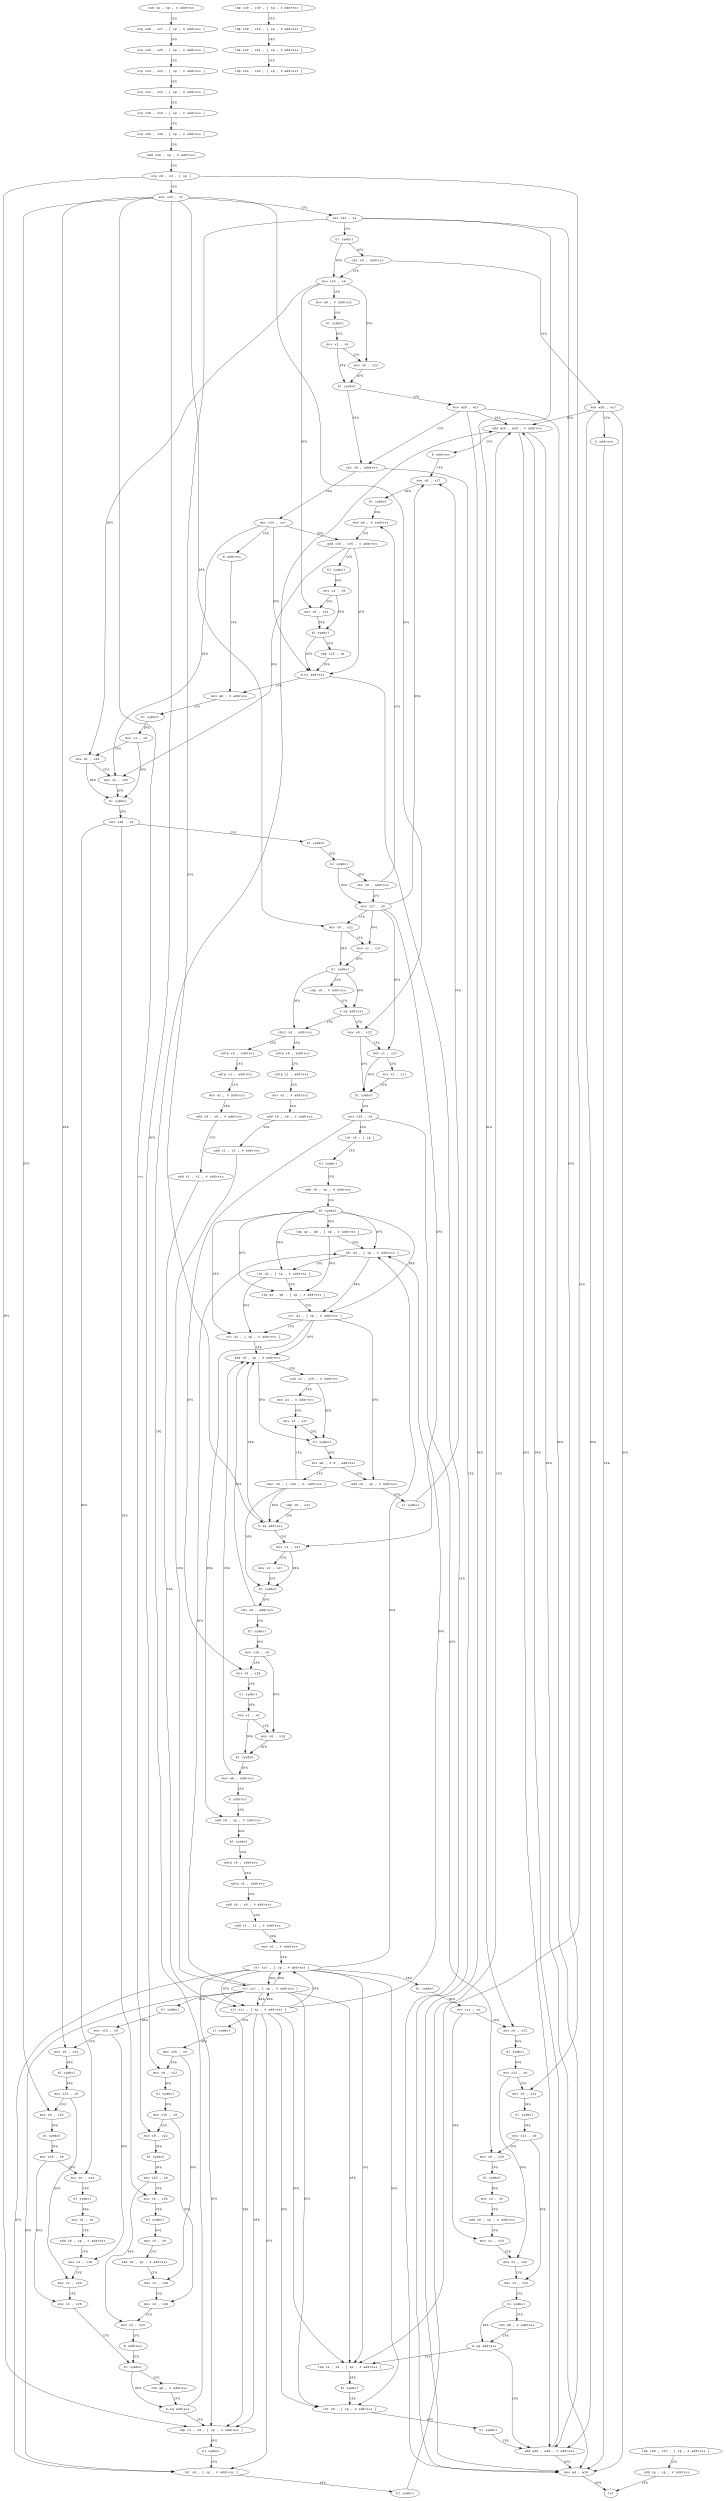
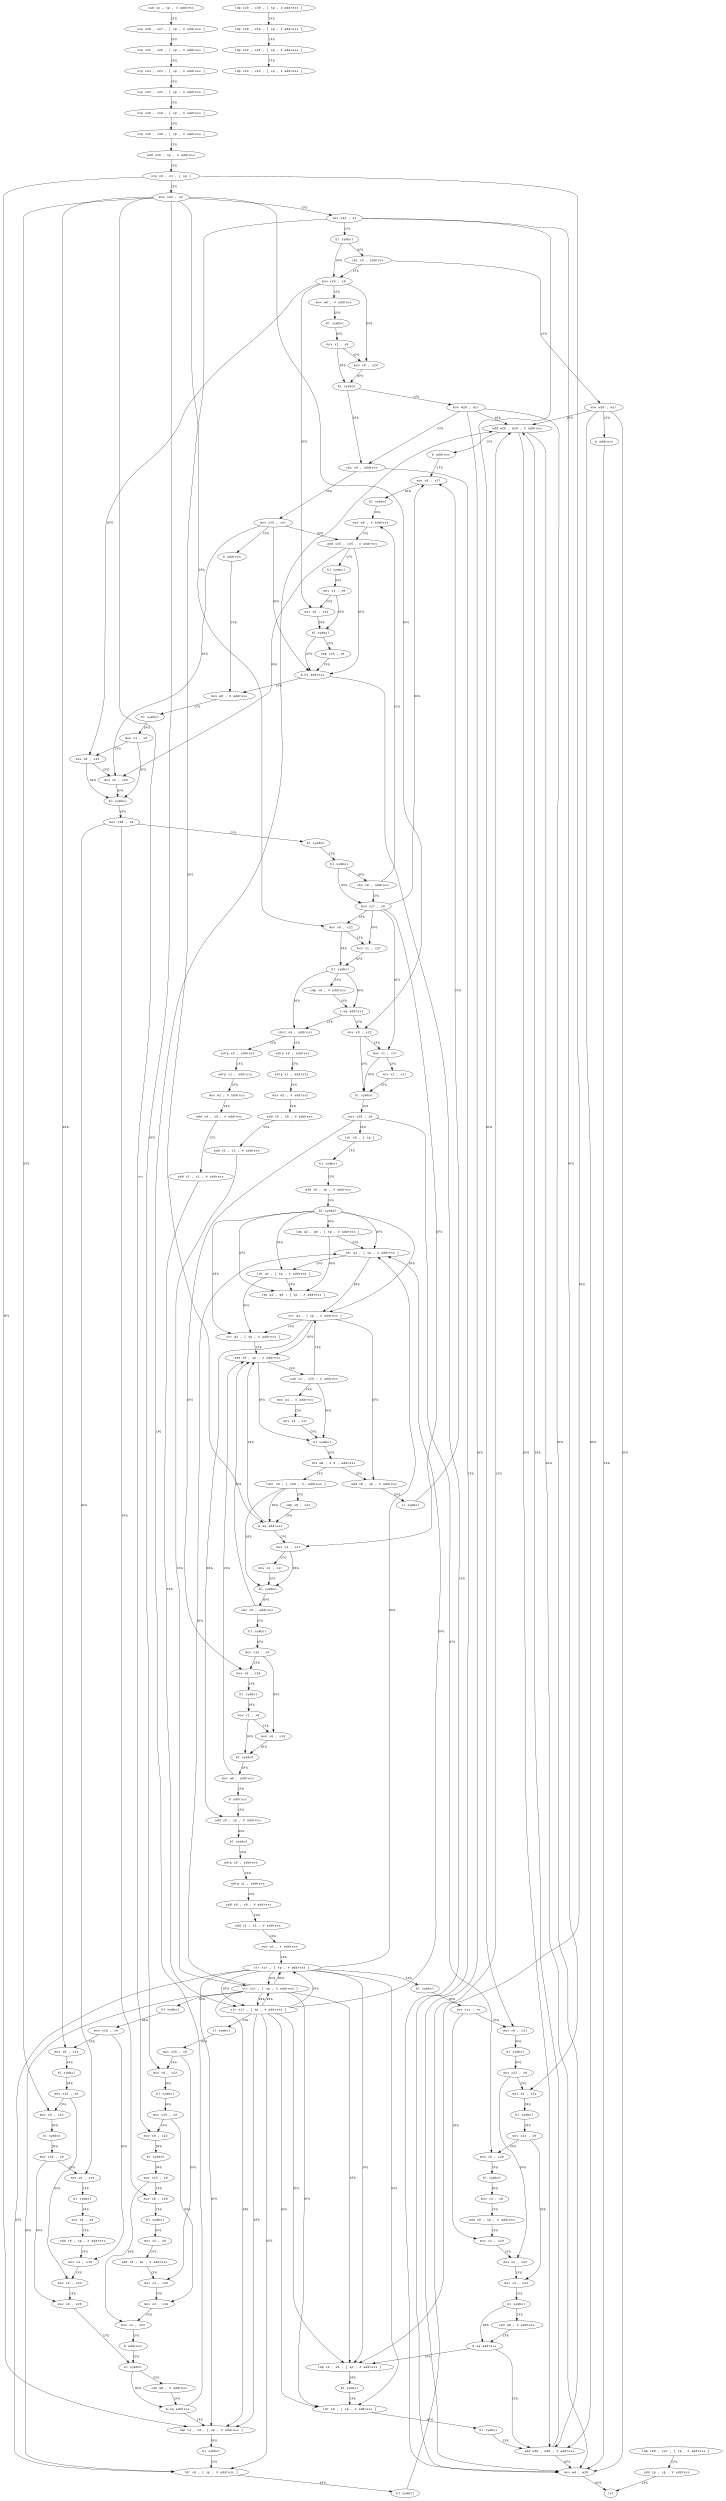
edge "stp q2 , q0 , [ sp , # address ]" -> "str q1 , [ sp , # address ]": now "sub x2 , x29 , # address" -> "str q1 , [ sp , # address ]"
edge "ldur x0 , [ x29 , #- address ]" -> "mov x3 , xzr": now "ldur x0 , [ x29 , #- address ]" -> "cmp x0 , x21"
